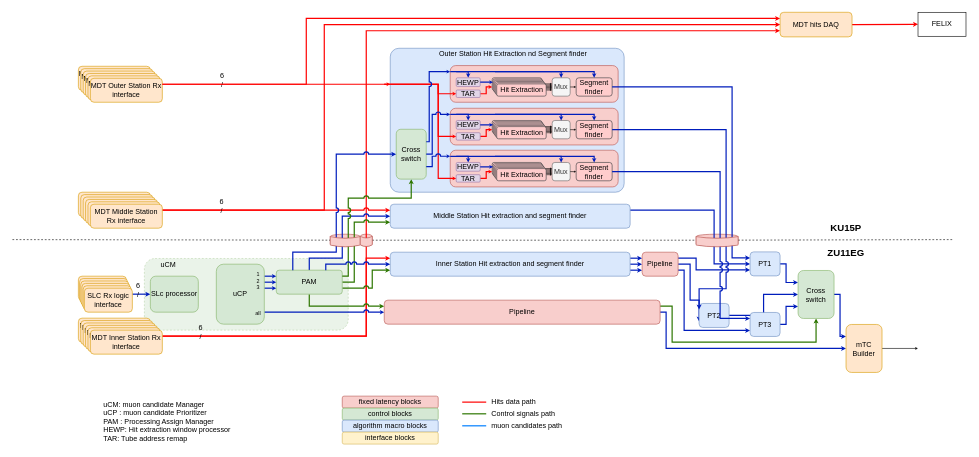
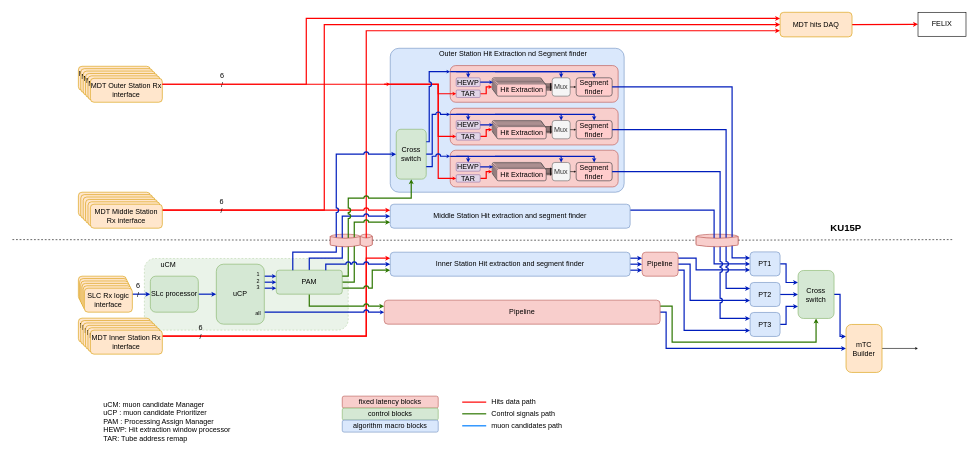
node "ZU11EG": removed
edge "SLc processor" -> "uCP": added
node "PT2": moved (714, 316) -> (765, 295)
node "interface blocks": removed
